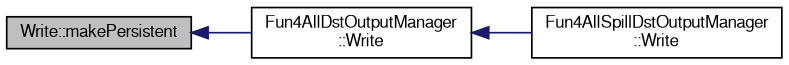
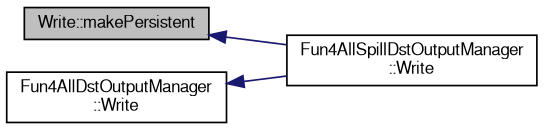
edge "Fun4AllDstOutputManager ::Write" -> "Write::makePersistent": now "Fun4AllSpillDstOutputManager ::Write" -> "Write::makePersistent"
